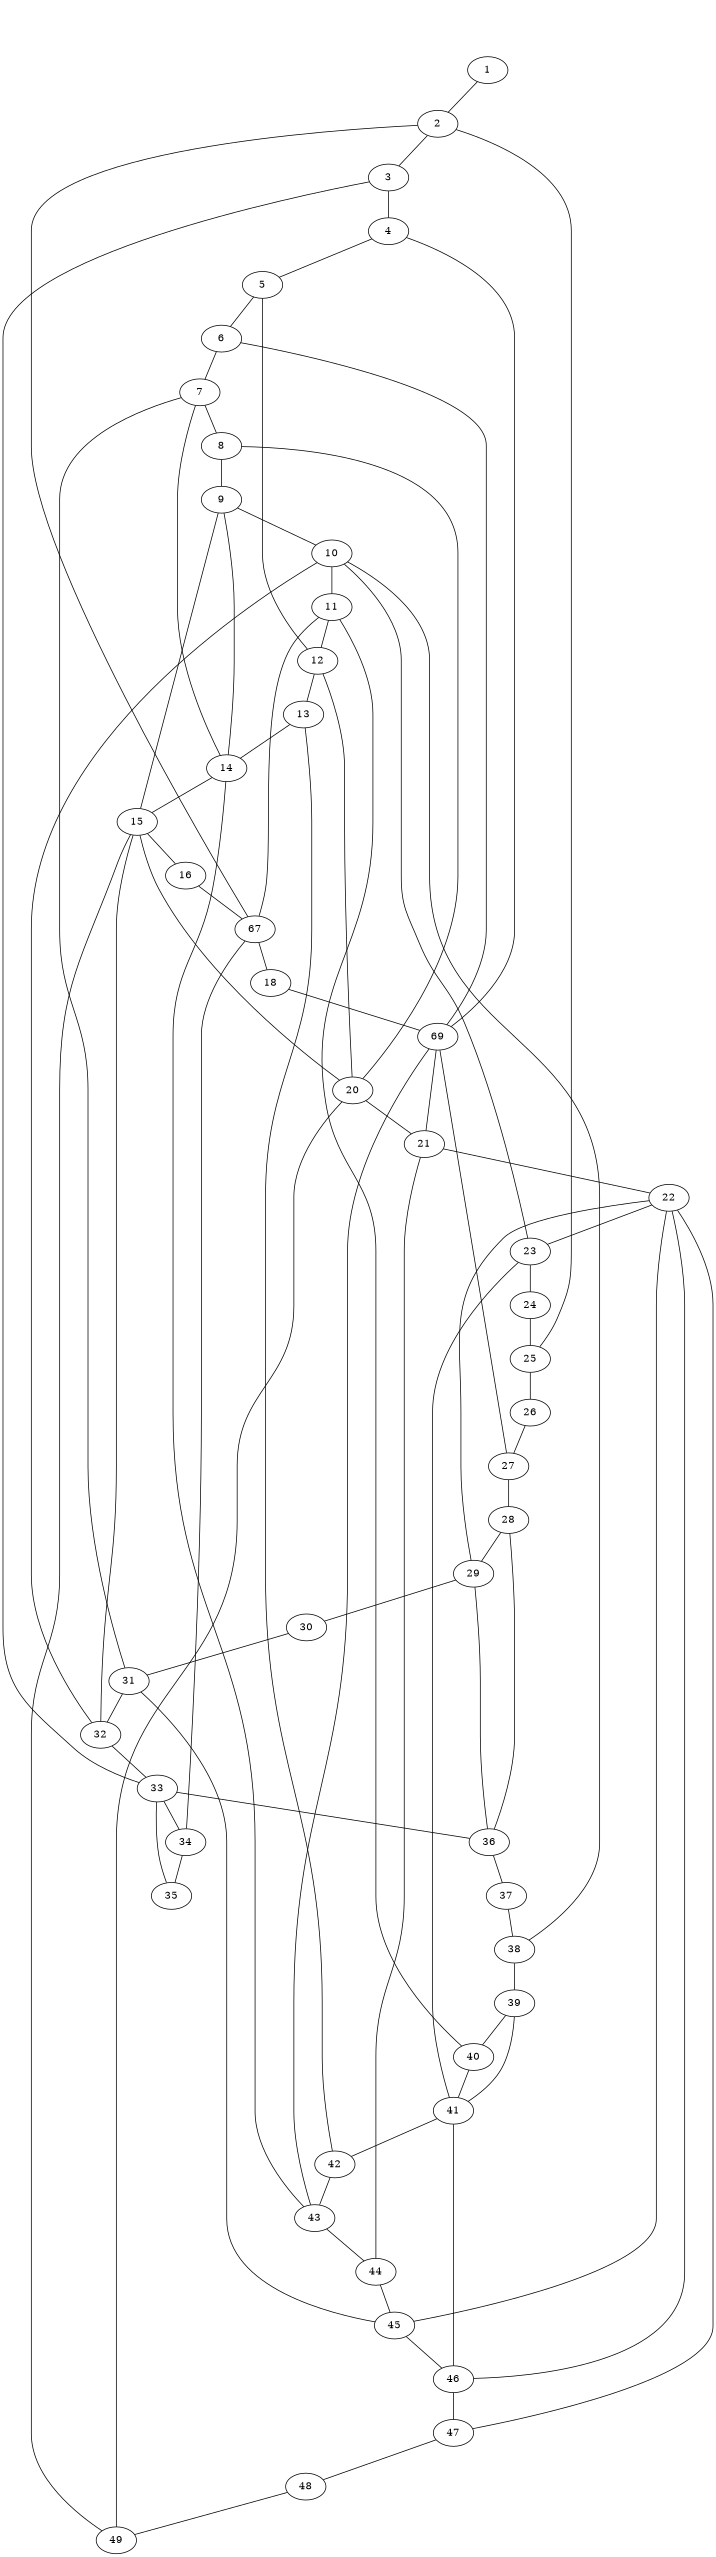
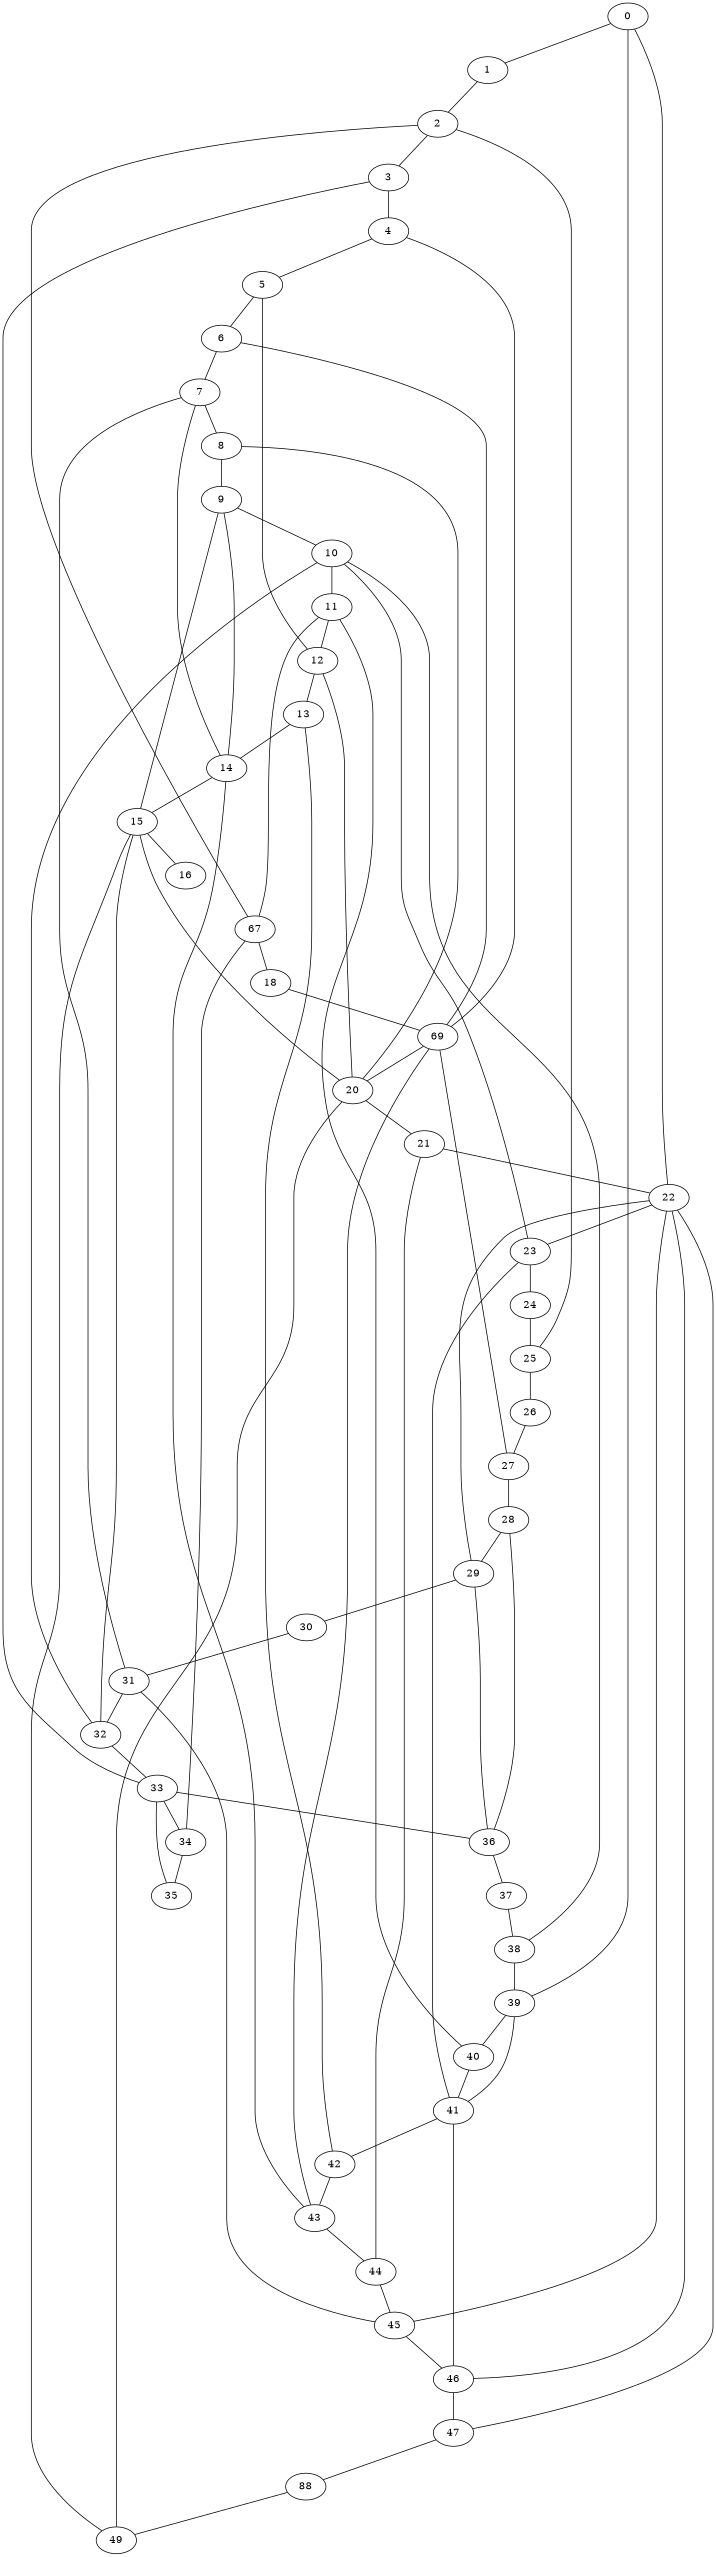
node "0": added
edge "16" -- "67": removed
edge "69" -- "21": now "69" -- "20"
node "48": label "48" -> "88"
